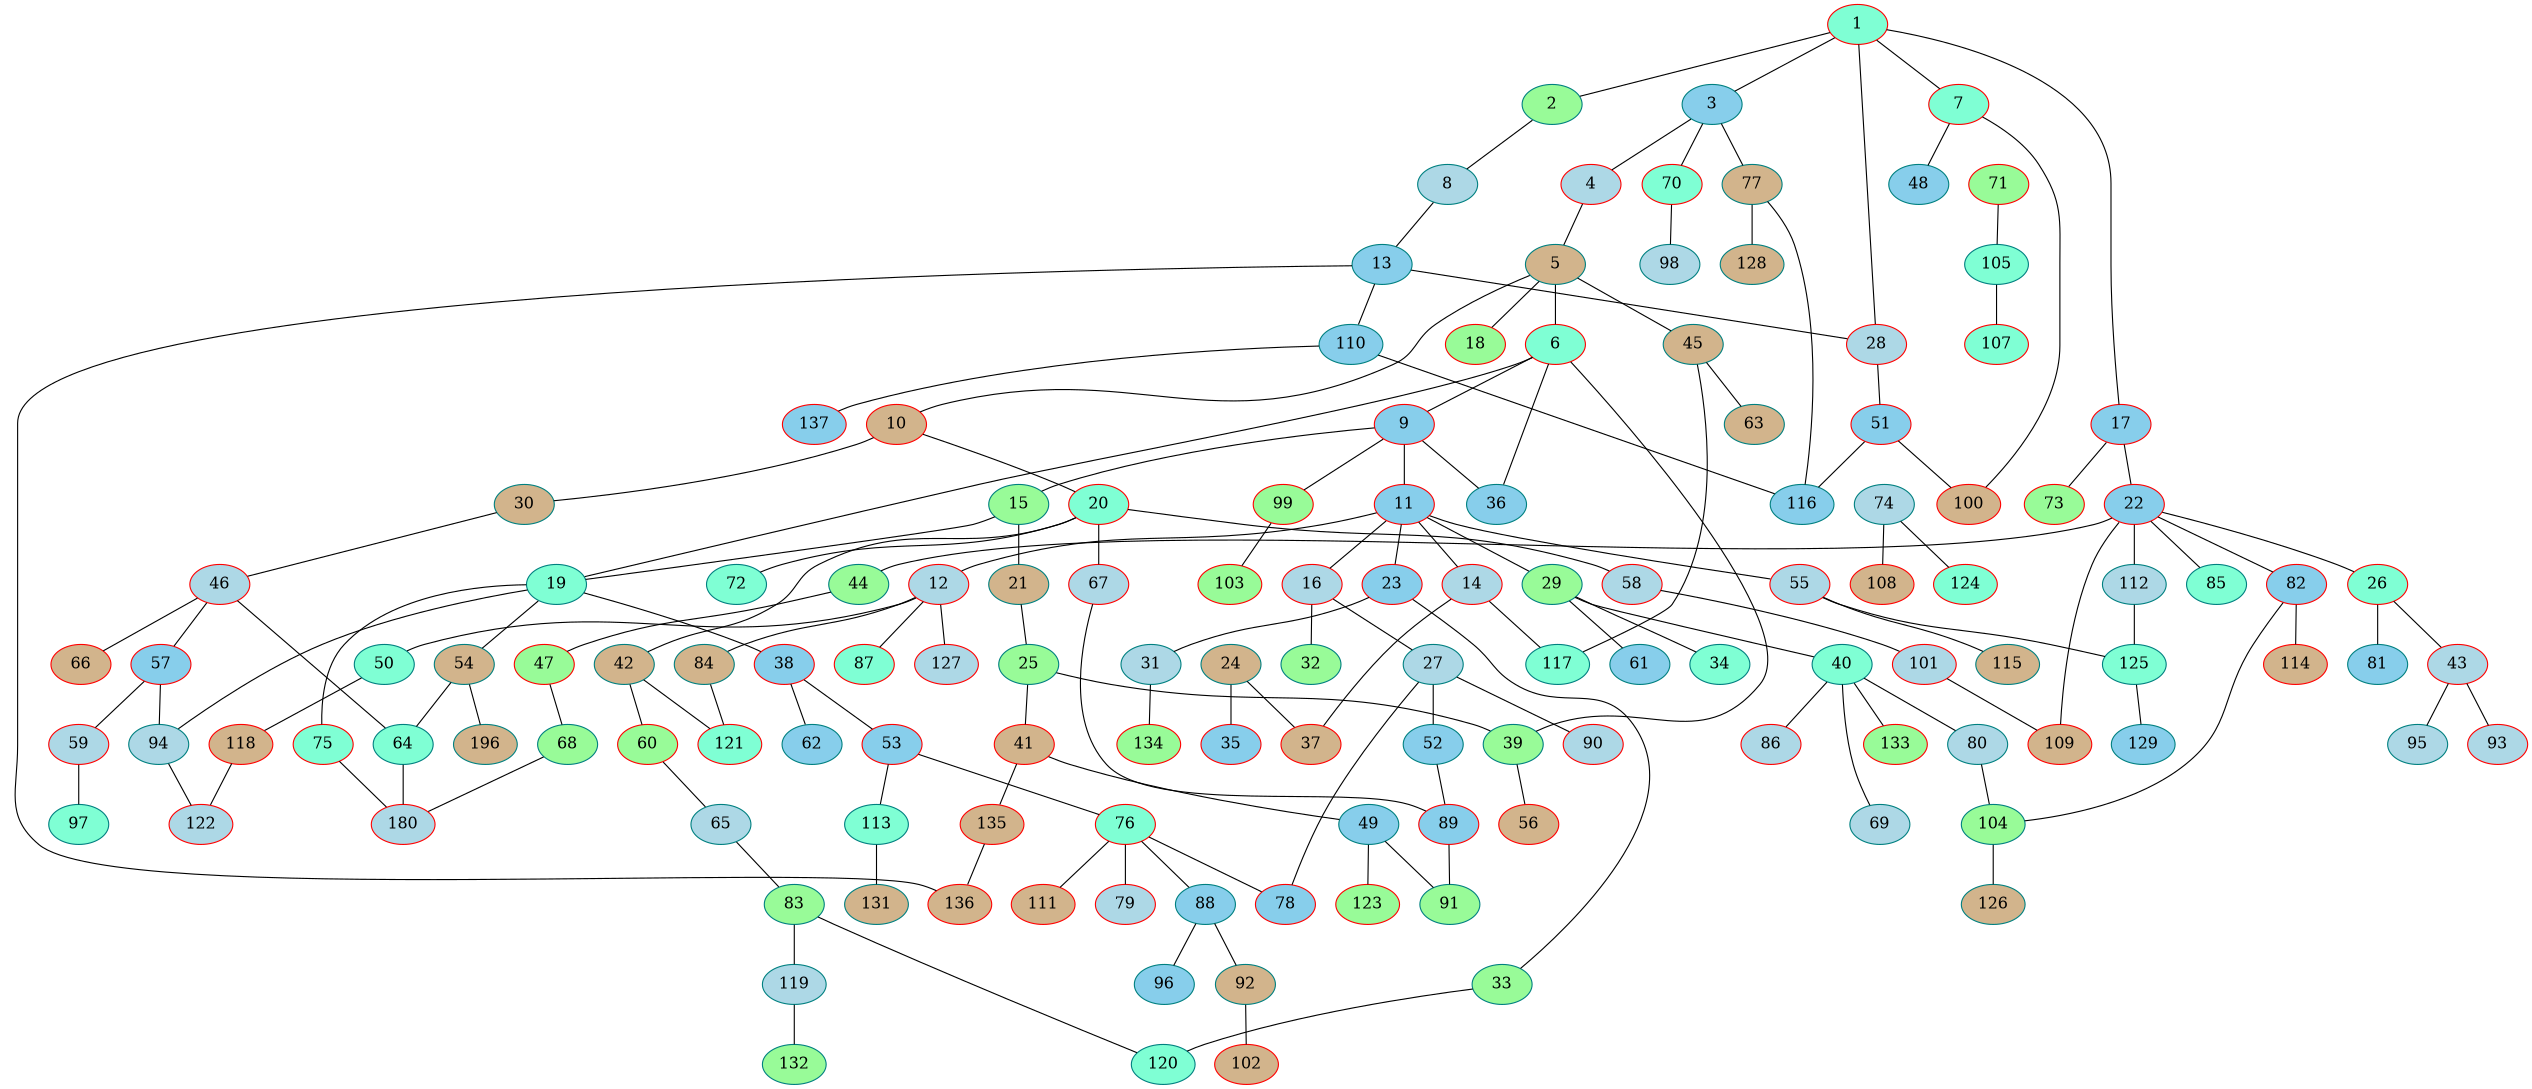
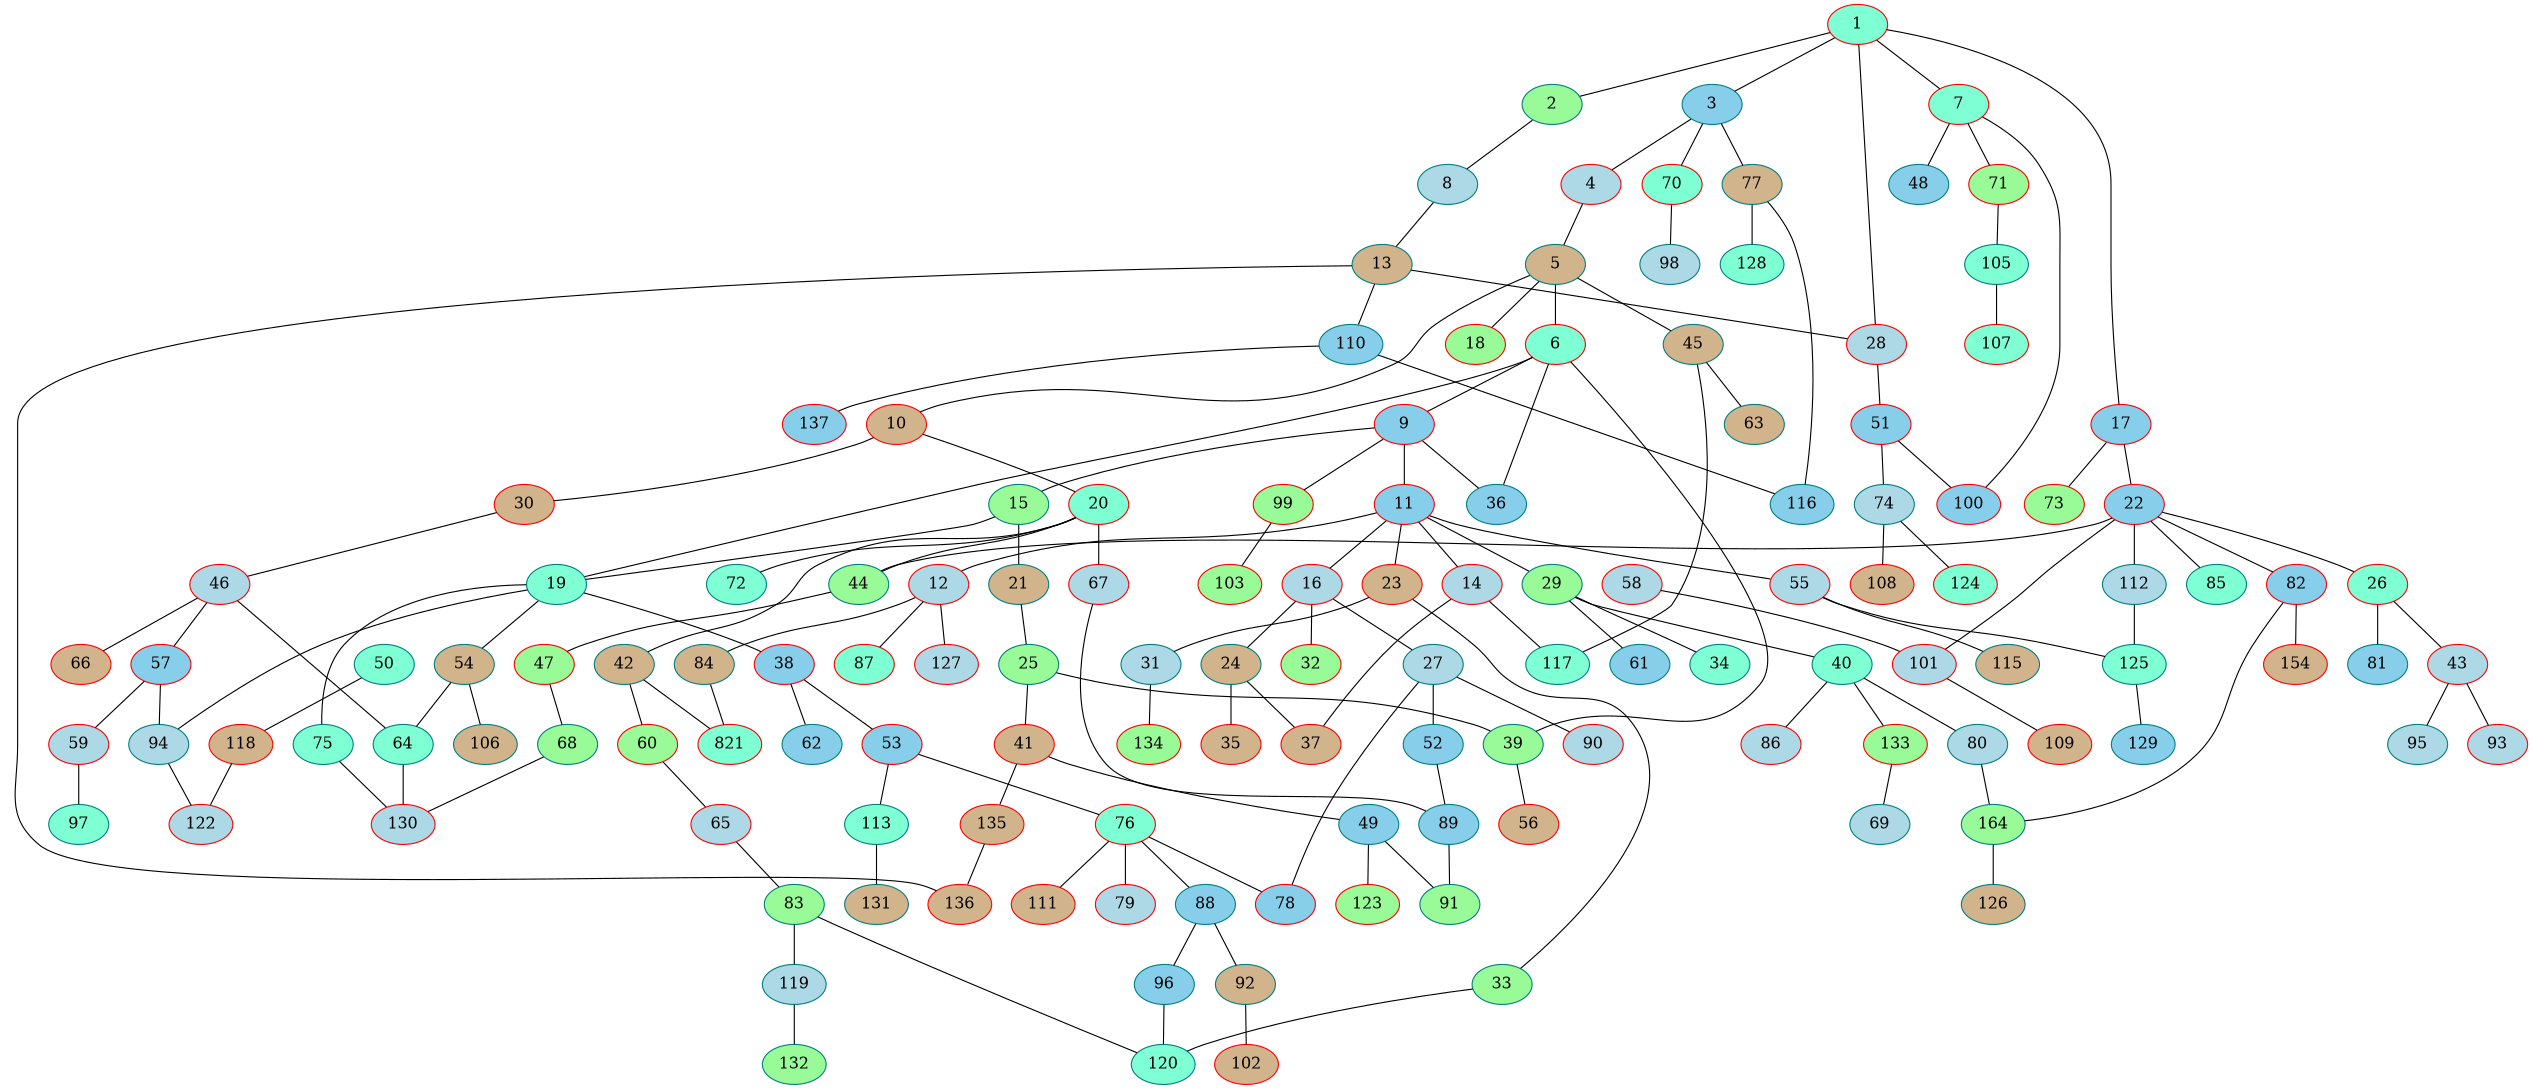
edge "7" -- "71": added
node "13": fillcolor skyblue -> tan
node "128": fillcolor tan -> aquamarine
edge "51" -- "116": now "51" -- "74"
node "30": color teal -> red
node "100": fillcolor tan -> skyblue
edge "20" -- "58": now "20" -- "44"
node "23": fillcolor skyblue -> tan
edge "16" -- "24": added
edge "22" -- "109": now "22" -- "101"
edge "12" -- "50": removed
node "32": color teal -> red
node "114": label "114" -> "154"
node "75": color red -> teal
node "196": label "196" -> "106"
node "121": label "121" -> "821"
node "35": fillcolor skyblue -> tan
edge "40" -- "69": now "133" -- "69"
node "180": label "180" -> "130"
node "65": color teal -> red
node "89": color red -> teal
node "104": label "104" -> "164"
edge "96" -- "120": added
